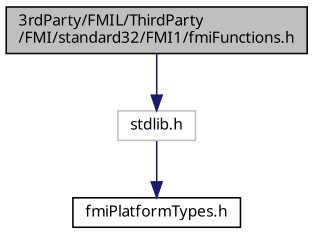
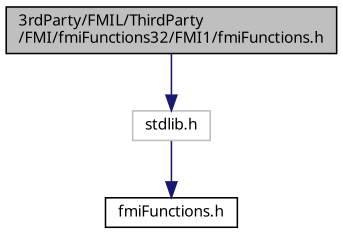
node "3rdParty/FMIL/ThirdParty /FMI/standard32/FMI1/fmiFunctions.h": label "3rdParty/FMIL/ThirdParty /FMI/standard32/FMI1/fmiFunctions.h" -> "3rdParty/FMIL/ThirdParty /FMI/fmiFunctions32/FMI1/fmiFunctions.h"
node "fmiPlatformTypes.h": label "fmiPlatformTypes.h" -> "fmiFunctions.h"
